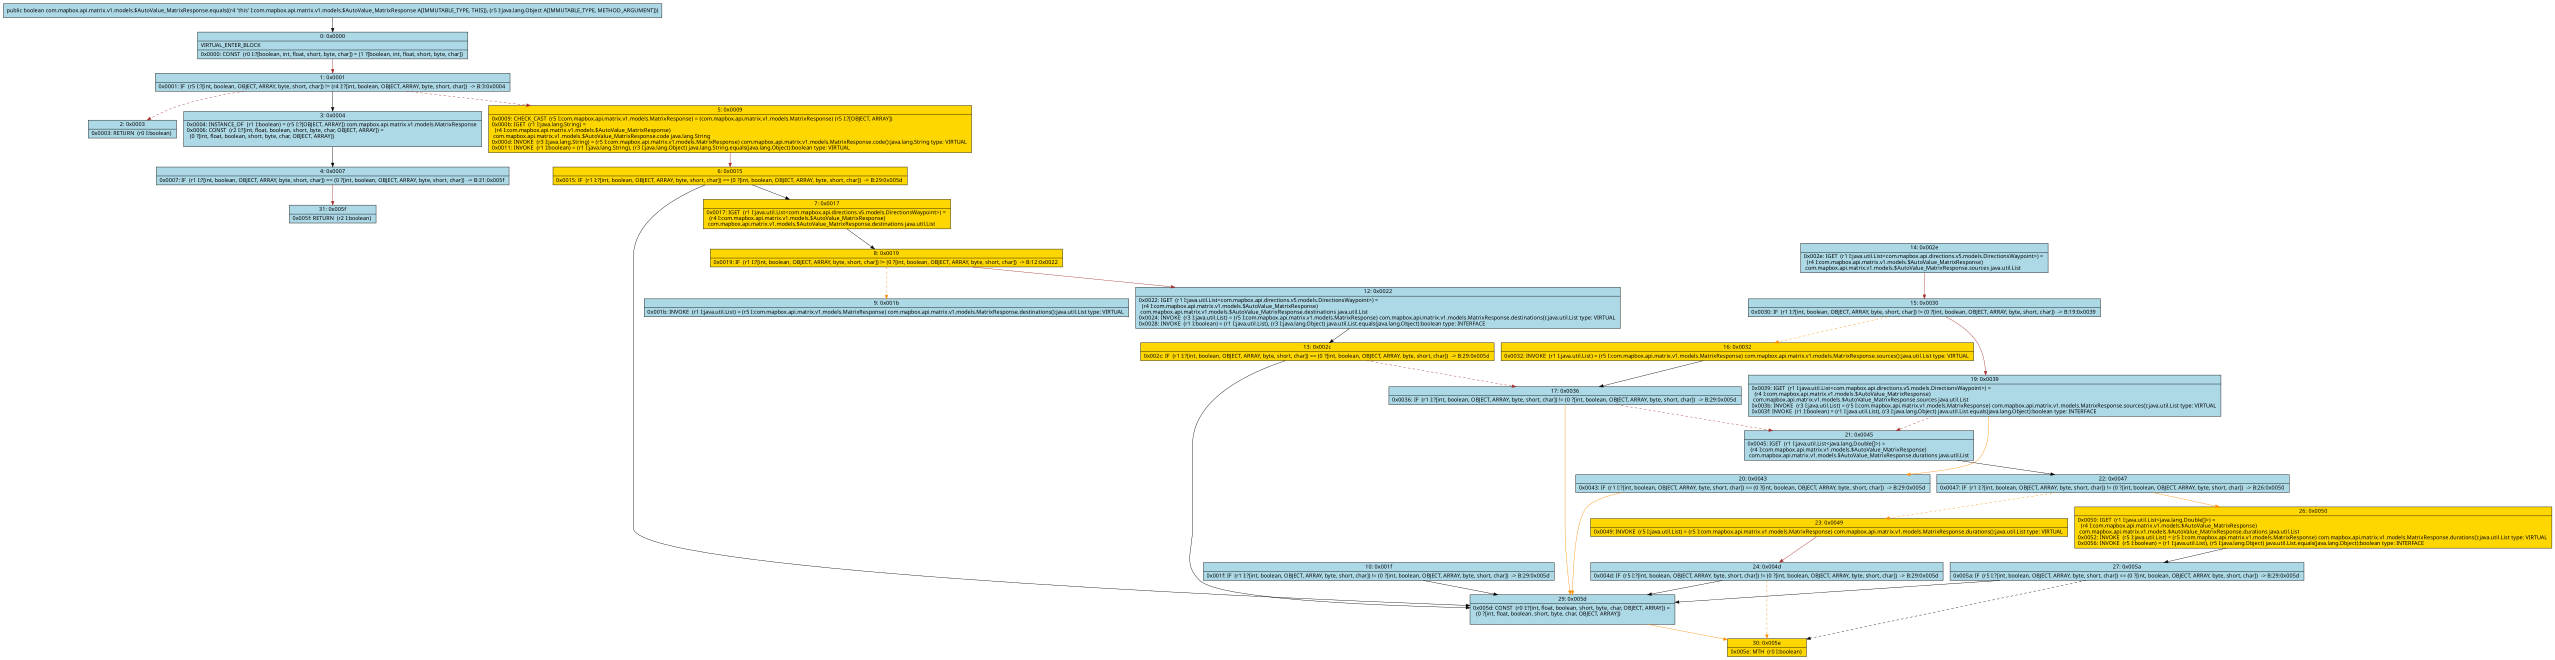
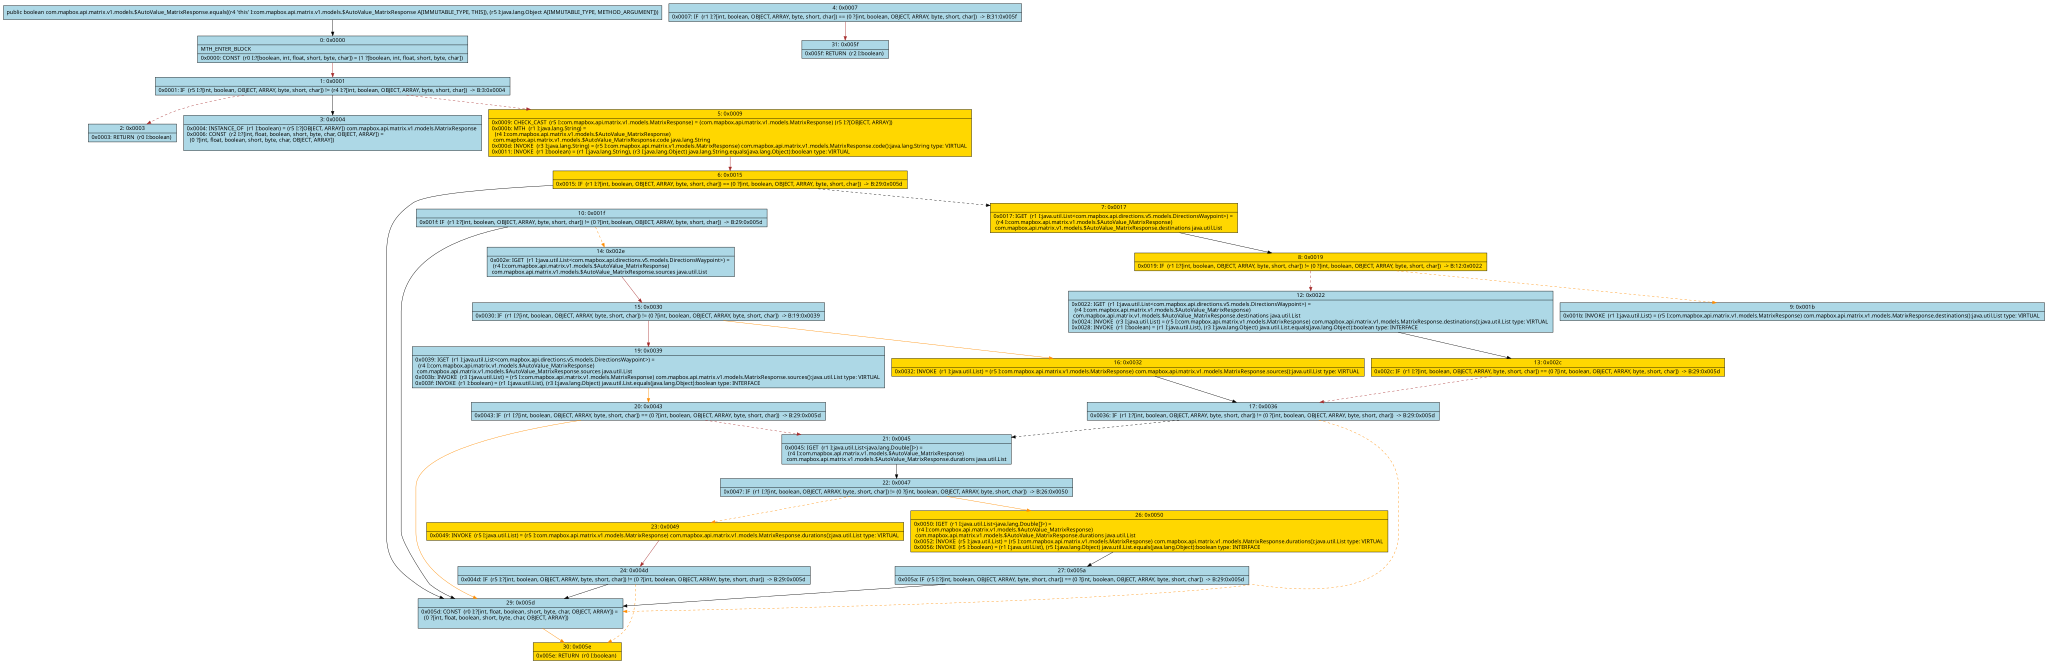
node "0: 0x0000": text "VIRTUAL_ENTER_BLOCK" -> "MTH_ENTER_BLOCK"
node "5: 0x0009": text "0x000b: IGET  (r1 I:java.lang.String) =" -> "0x000b: MTH  (r1 I:java.lang.String) ="
edge "3: 0x0004" -> "4: 0x0007": removed
edge "6: 0x0015" -> "7: 0x0017": style solid -> dashed
edge "10: 0x001f" -> "14: 0x002e": added
edge "8: 0x0019" -> "12: 0x0022": style solid -> dashed
edge "15: 0x0030" -> "16: 0x0032": style dashed -> solid
edge "17: 0x0036" -> "21: 0x0045": color brown -> black
edge "19: 0x0039" -> "21: 0x0045": now "20: 0x0043" -> "21: 0x0045"
edge "17: 0x0036" -> "29: 0x005d": style solid -> dashed
edge "13: 0x002c" -> "29: 0x005d": removed
edge "27: 0x005a" -> "30: 0x005e": removed
node "30: 0x005e": text "0x005e: MTH  (r0 I:boolean)" -> "0x005e: RETURN  (r0 I:boolean)"
